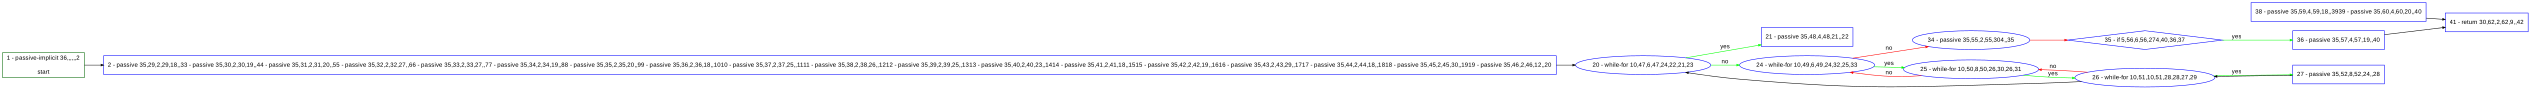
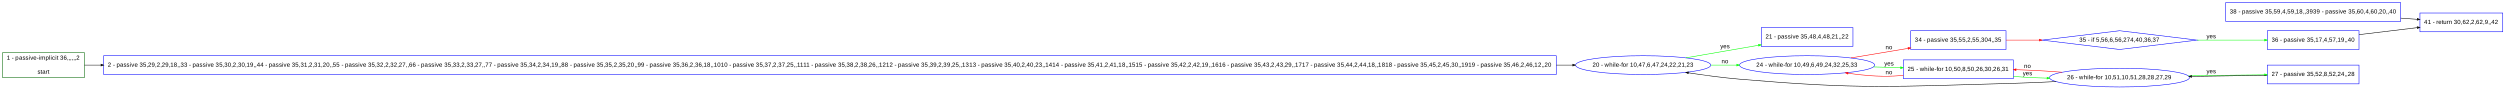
node "34 - passive 35,55,2,55,304,,35": shape ellipse -> box
node "36 - passive 35,57,4,57,19,,40": label "36 - passive 35,57,4,57,19,,40" -> "36 - passive 35,17,4,57,19,,40"
node "25 - while-for 10,50,8,50,26,30,26,31": shape ellipse -> box
